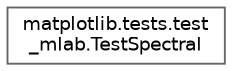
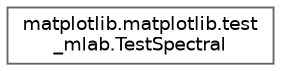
node "matplotlib.tests.test _mlab.TestSpectral": label "matplotlib.tests.test _mlab.TestSpectral" -> "matplotlib.matplotlib.test _mlab.TestSpectral"
